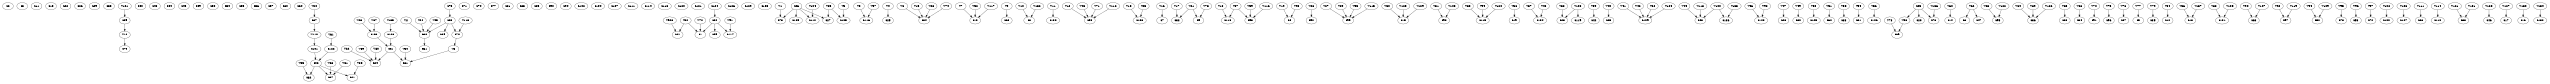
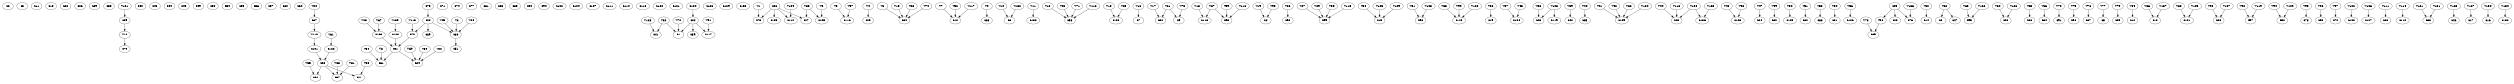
node "v89": removed
node "v928": label "v928" -> "v128"
edge "c70" -> "v8": now "c70" -> "co1"
